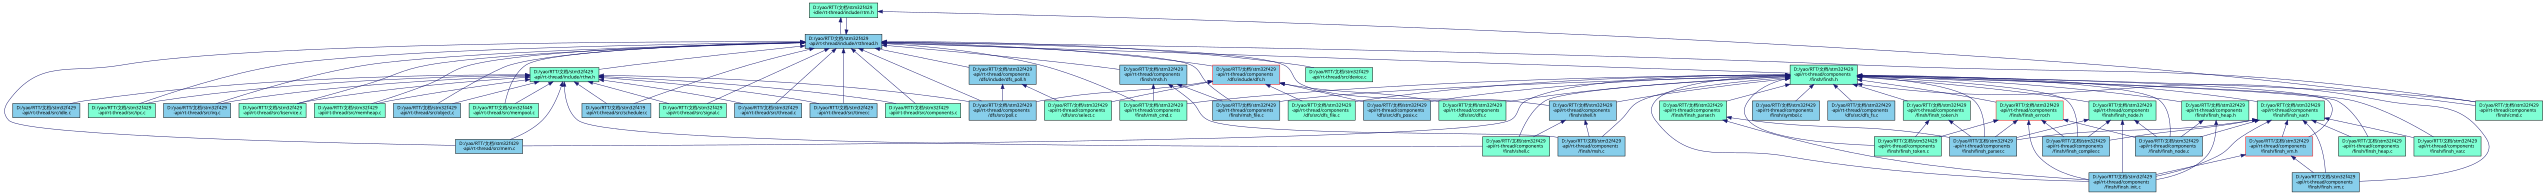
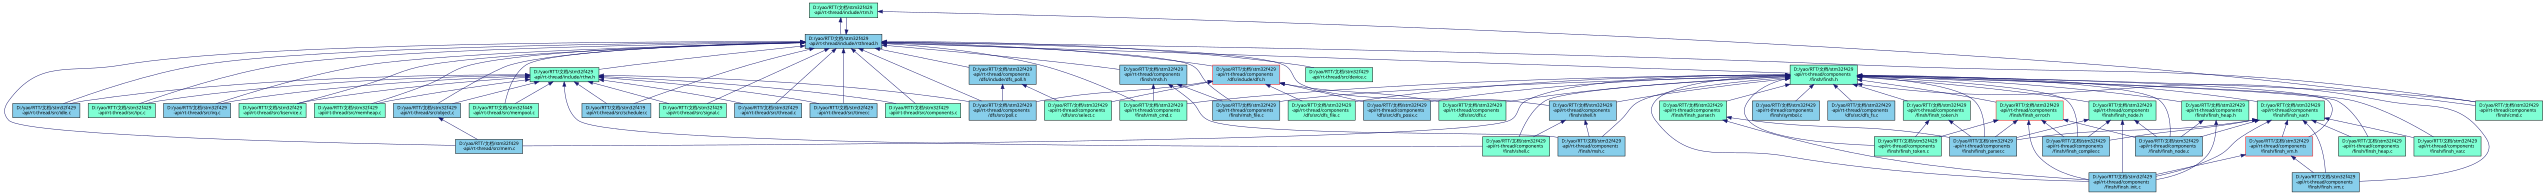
node "D:/yao/RTT/文档/stm32f429 -idle/rt-thread/include/rtm.h": label "D:/yao/RTT/文档/stm32f429 -idle/rt-thread/include/rtm.h" -> "D:/yao/RTT/文档/stm32f429 -api/rt-thread/include/rtm.h"
edge "D:/yao/RTT/文档/stm32f429 -api/rt-thread/src/idle.c" -> "D:/yao/RTT/文档/stm32f429 -api/rt-thread/include/rtthread.h": added
edge "D:/yao/RTT/文档/stm32f429 -api/rt-thread/src/mem.c" -> "D:/yao/RTT/文档/stm32f429 -api/rt-thread/include/rthw.h": now "D:/yao/RTT/文档/stm32f429 -api/rt-thread/src/mem.c" -> "D:/yao/RTT/文档/stm32f429 -api/rt-thread/src/object.c"
